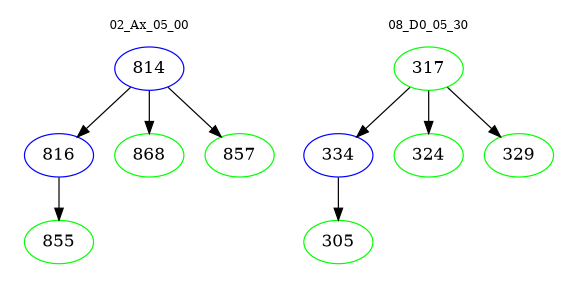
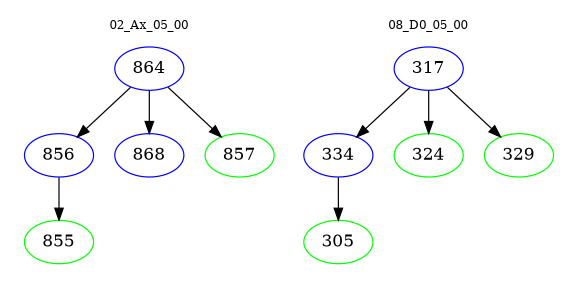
cluster "08_D0_05_30": label "08_D0_05_30" -> "08_D0_05_00"
node "814": label "814" -> "864"
node "317": color green -> blue
node "816": label "816" -> "856"
node "868": color green -> blue
